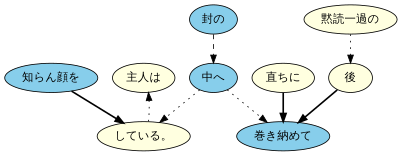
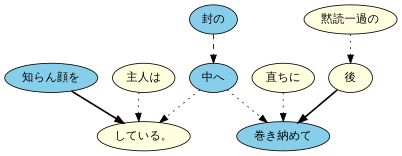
edge "直ちに" -> "巻き納めて": style bold -> dotted
edge "している。" -> "主人は": reversed
